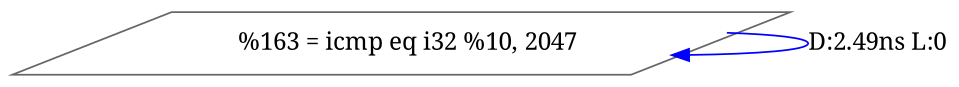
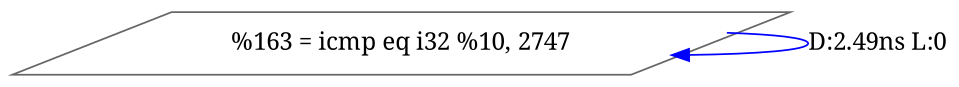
node "%163 = icmp eq i32 %10, 2047": label "%163 = icmp eq i32 %10, 2047" -> "%163 = icmp eq i32 %10, 2747"
